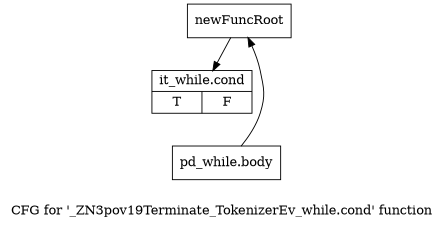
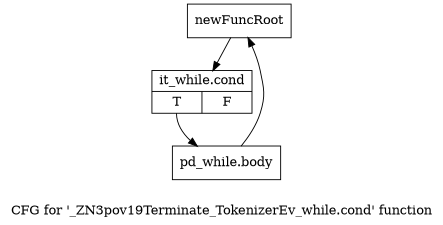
edge "it_while.cond" -> "pd_while.body": added
